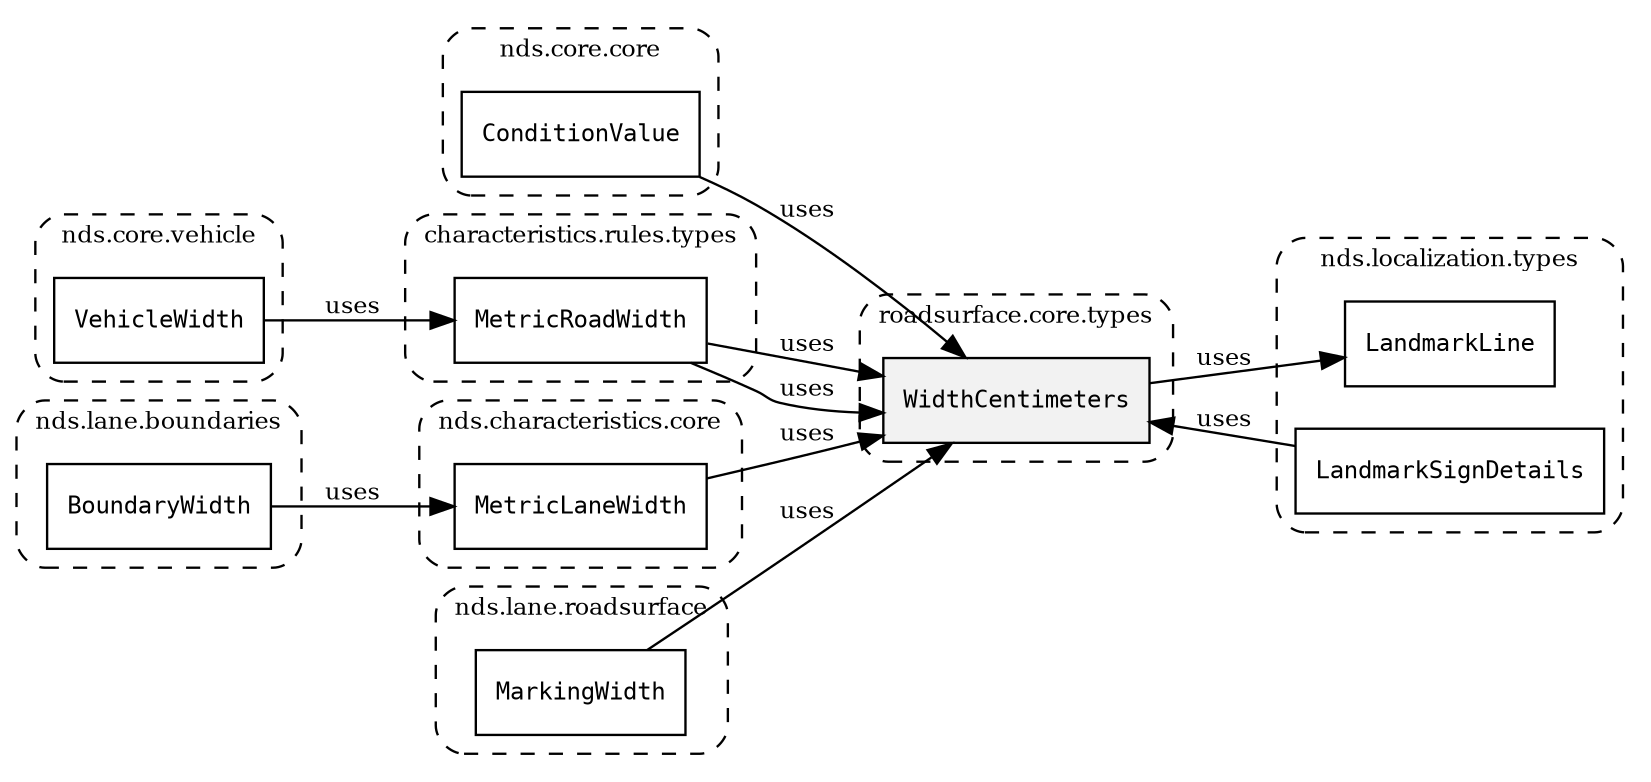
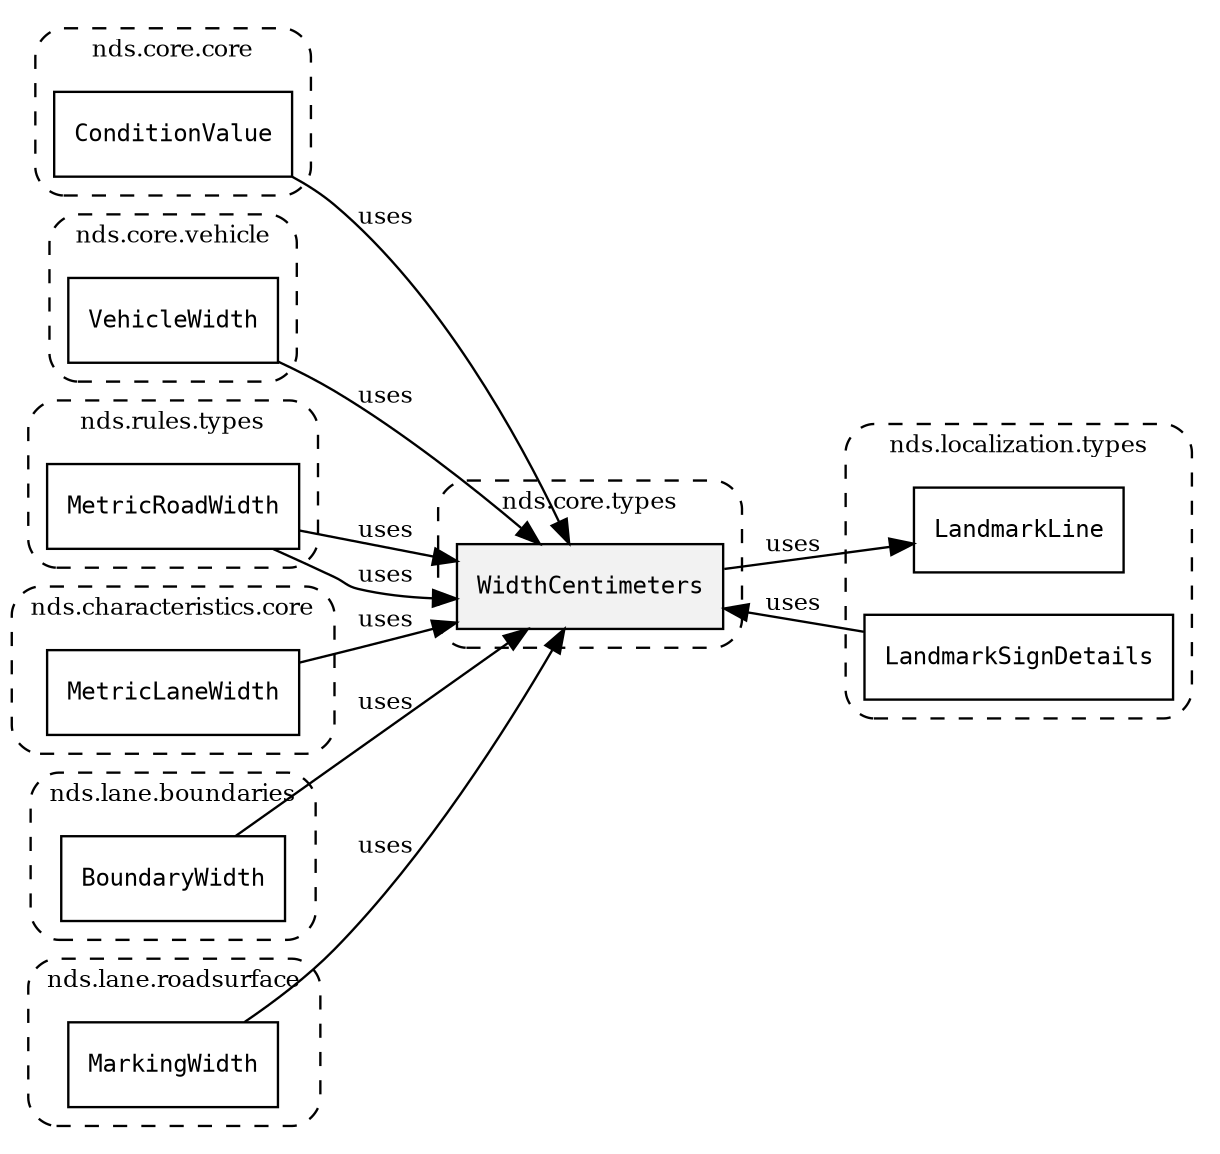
cluster "characteristics.rules.types": label "characteristics.rules.types" -> "nds.rules.types"
cluster "roadsurface.core.types": label "roadsurface.core.types" -> "nds.core.types"
edge "VehicleWidth" -> "MetricRoadWidth": now "VehicleWidth" -> "WidthCentimeters"
edge "BoundaryWidth" -> "MetricLaneWidth": now "BoundaryWidth" -> "WidthCentimeters"
